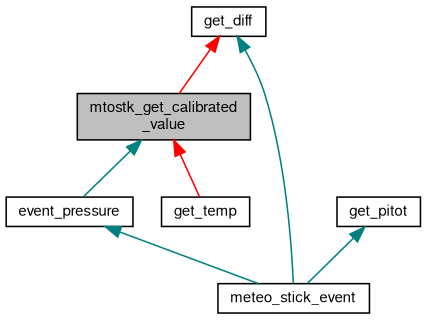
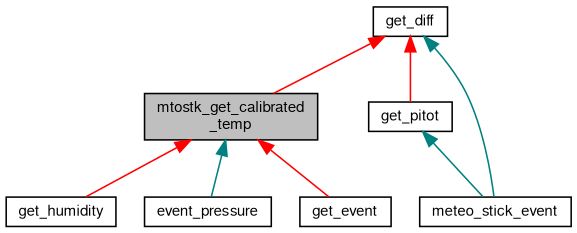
edge "get_pitot" -> "get_diff": added
node "mtostk_get_calibrated _value": label "mtostk_get_calibrated _value" -> "mtostk_get_calibrated _temp"
node "get_humidity": added
node "get_temp": label "get_temp" -> "get_event"
edge "meteo_stick_event" -> "event_pressure": removed
